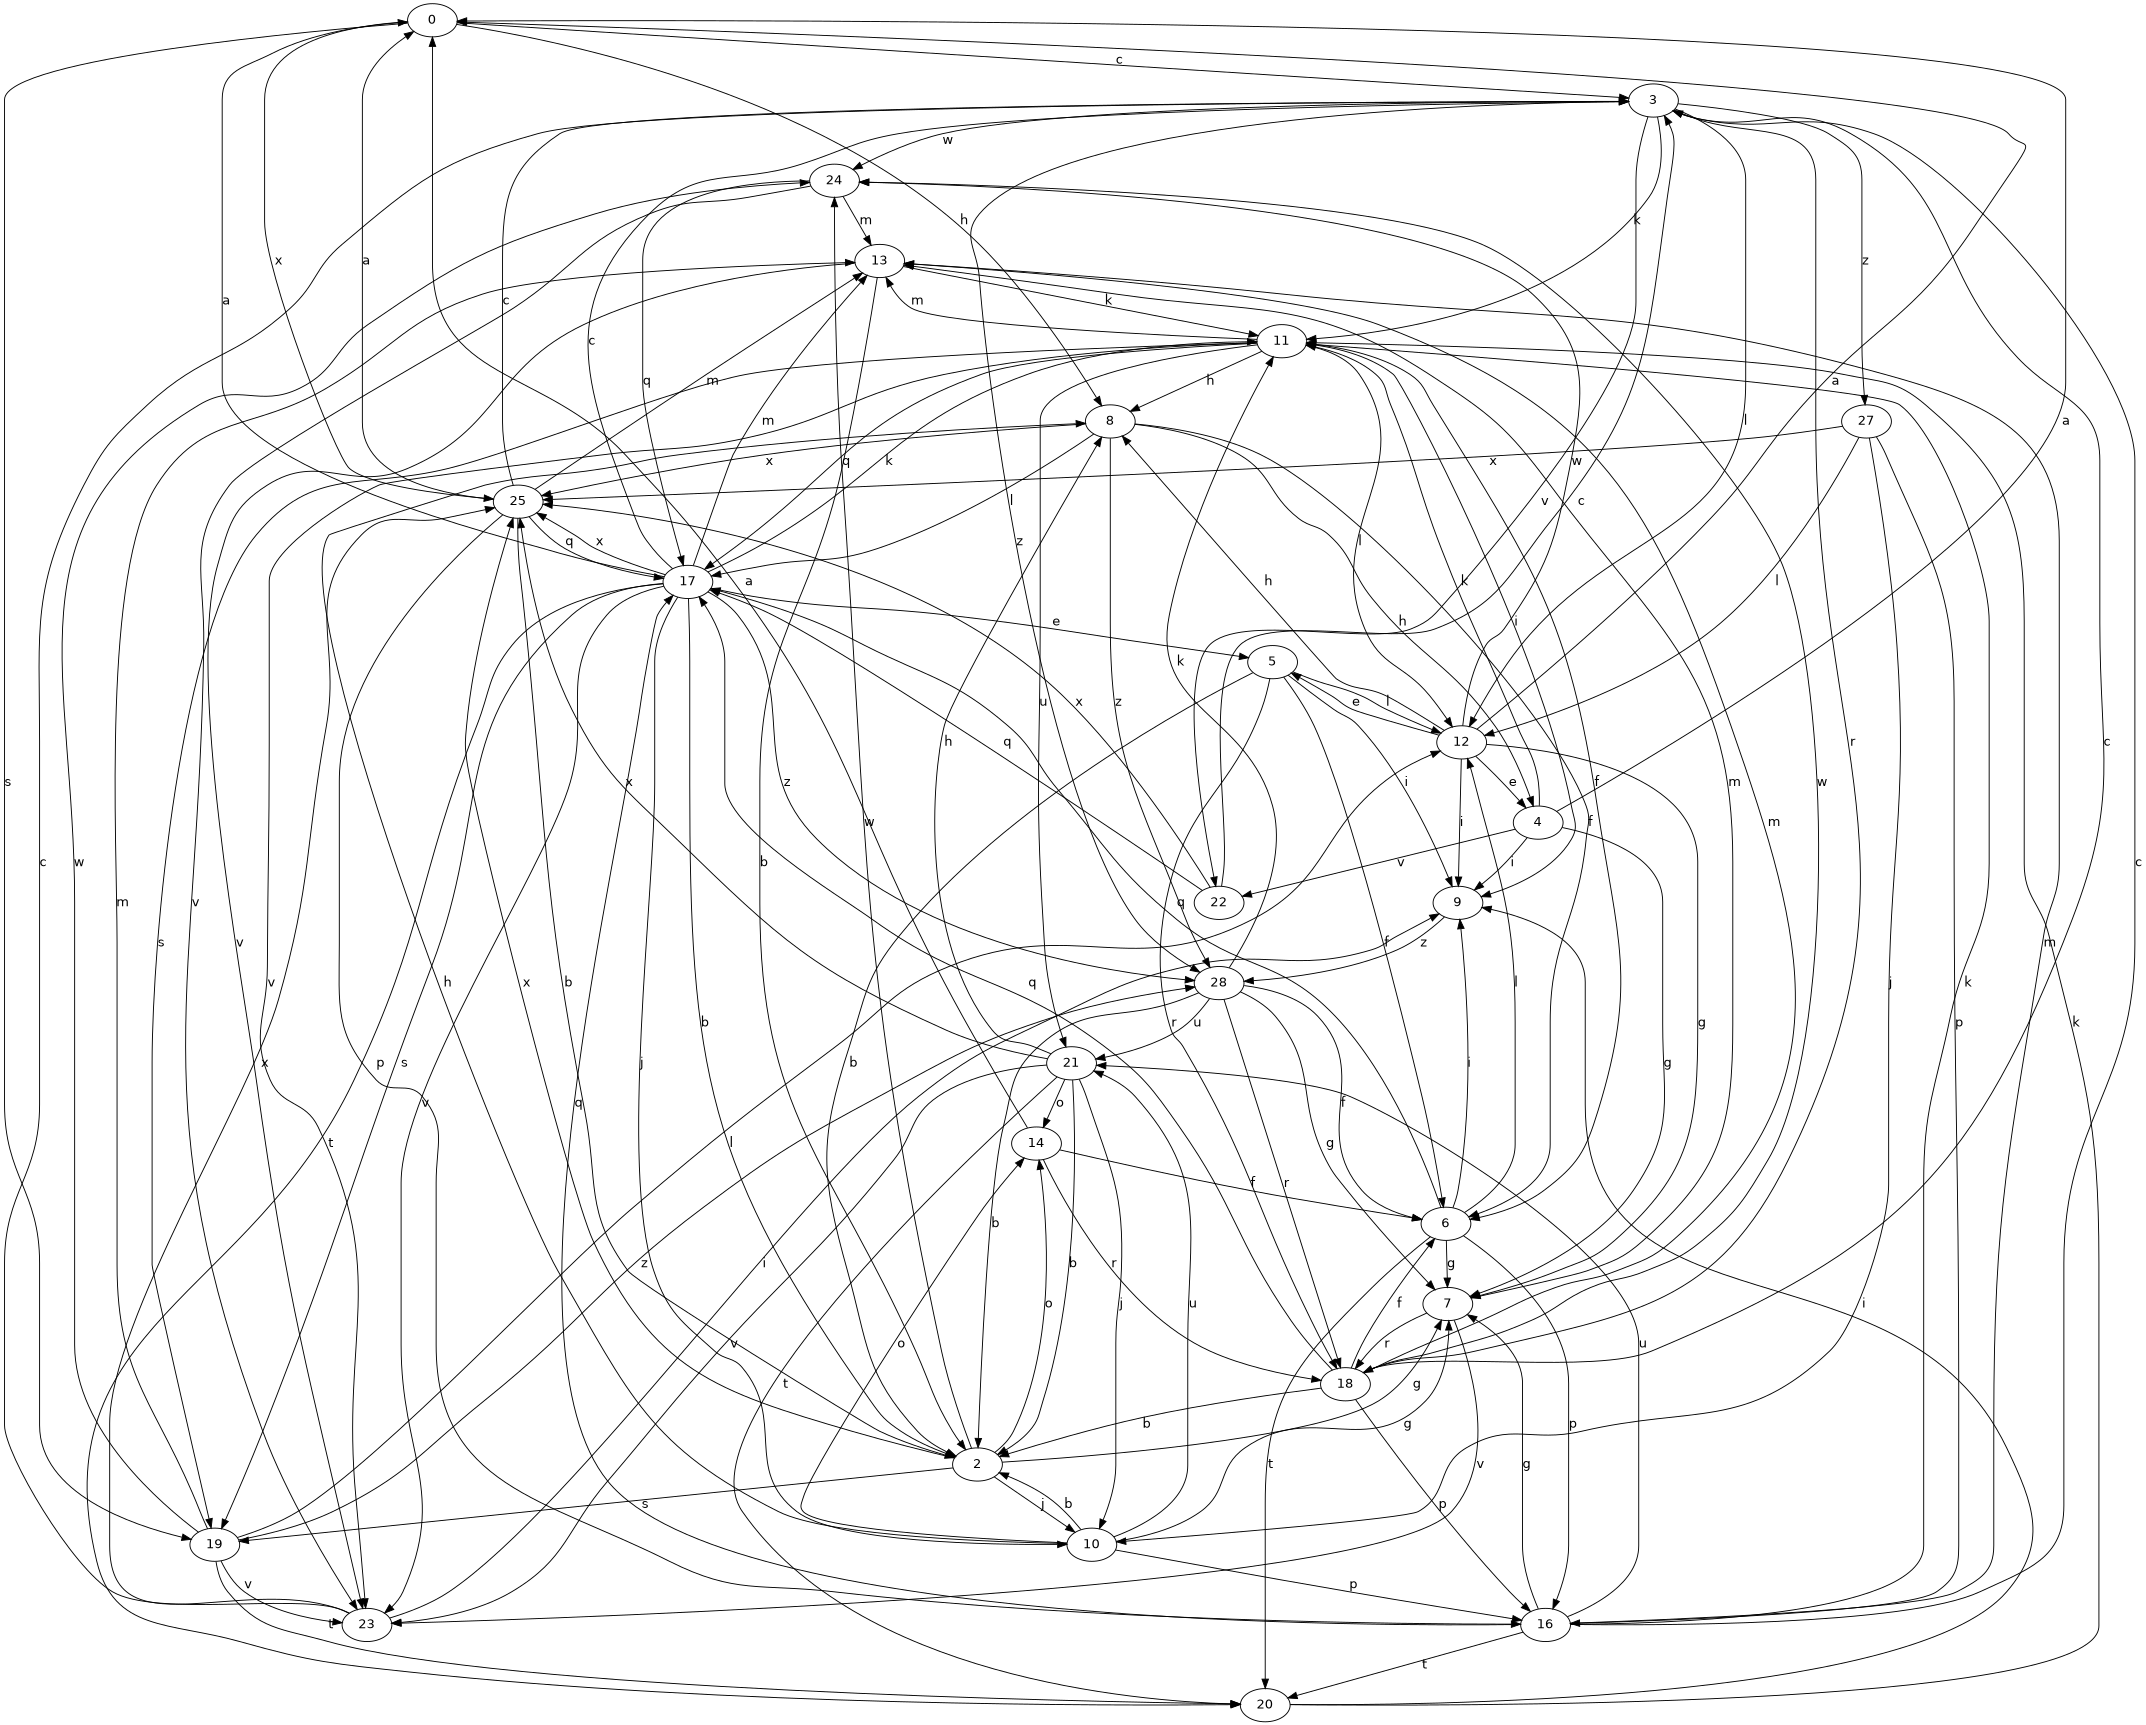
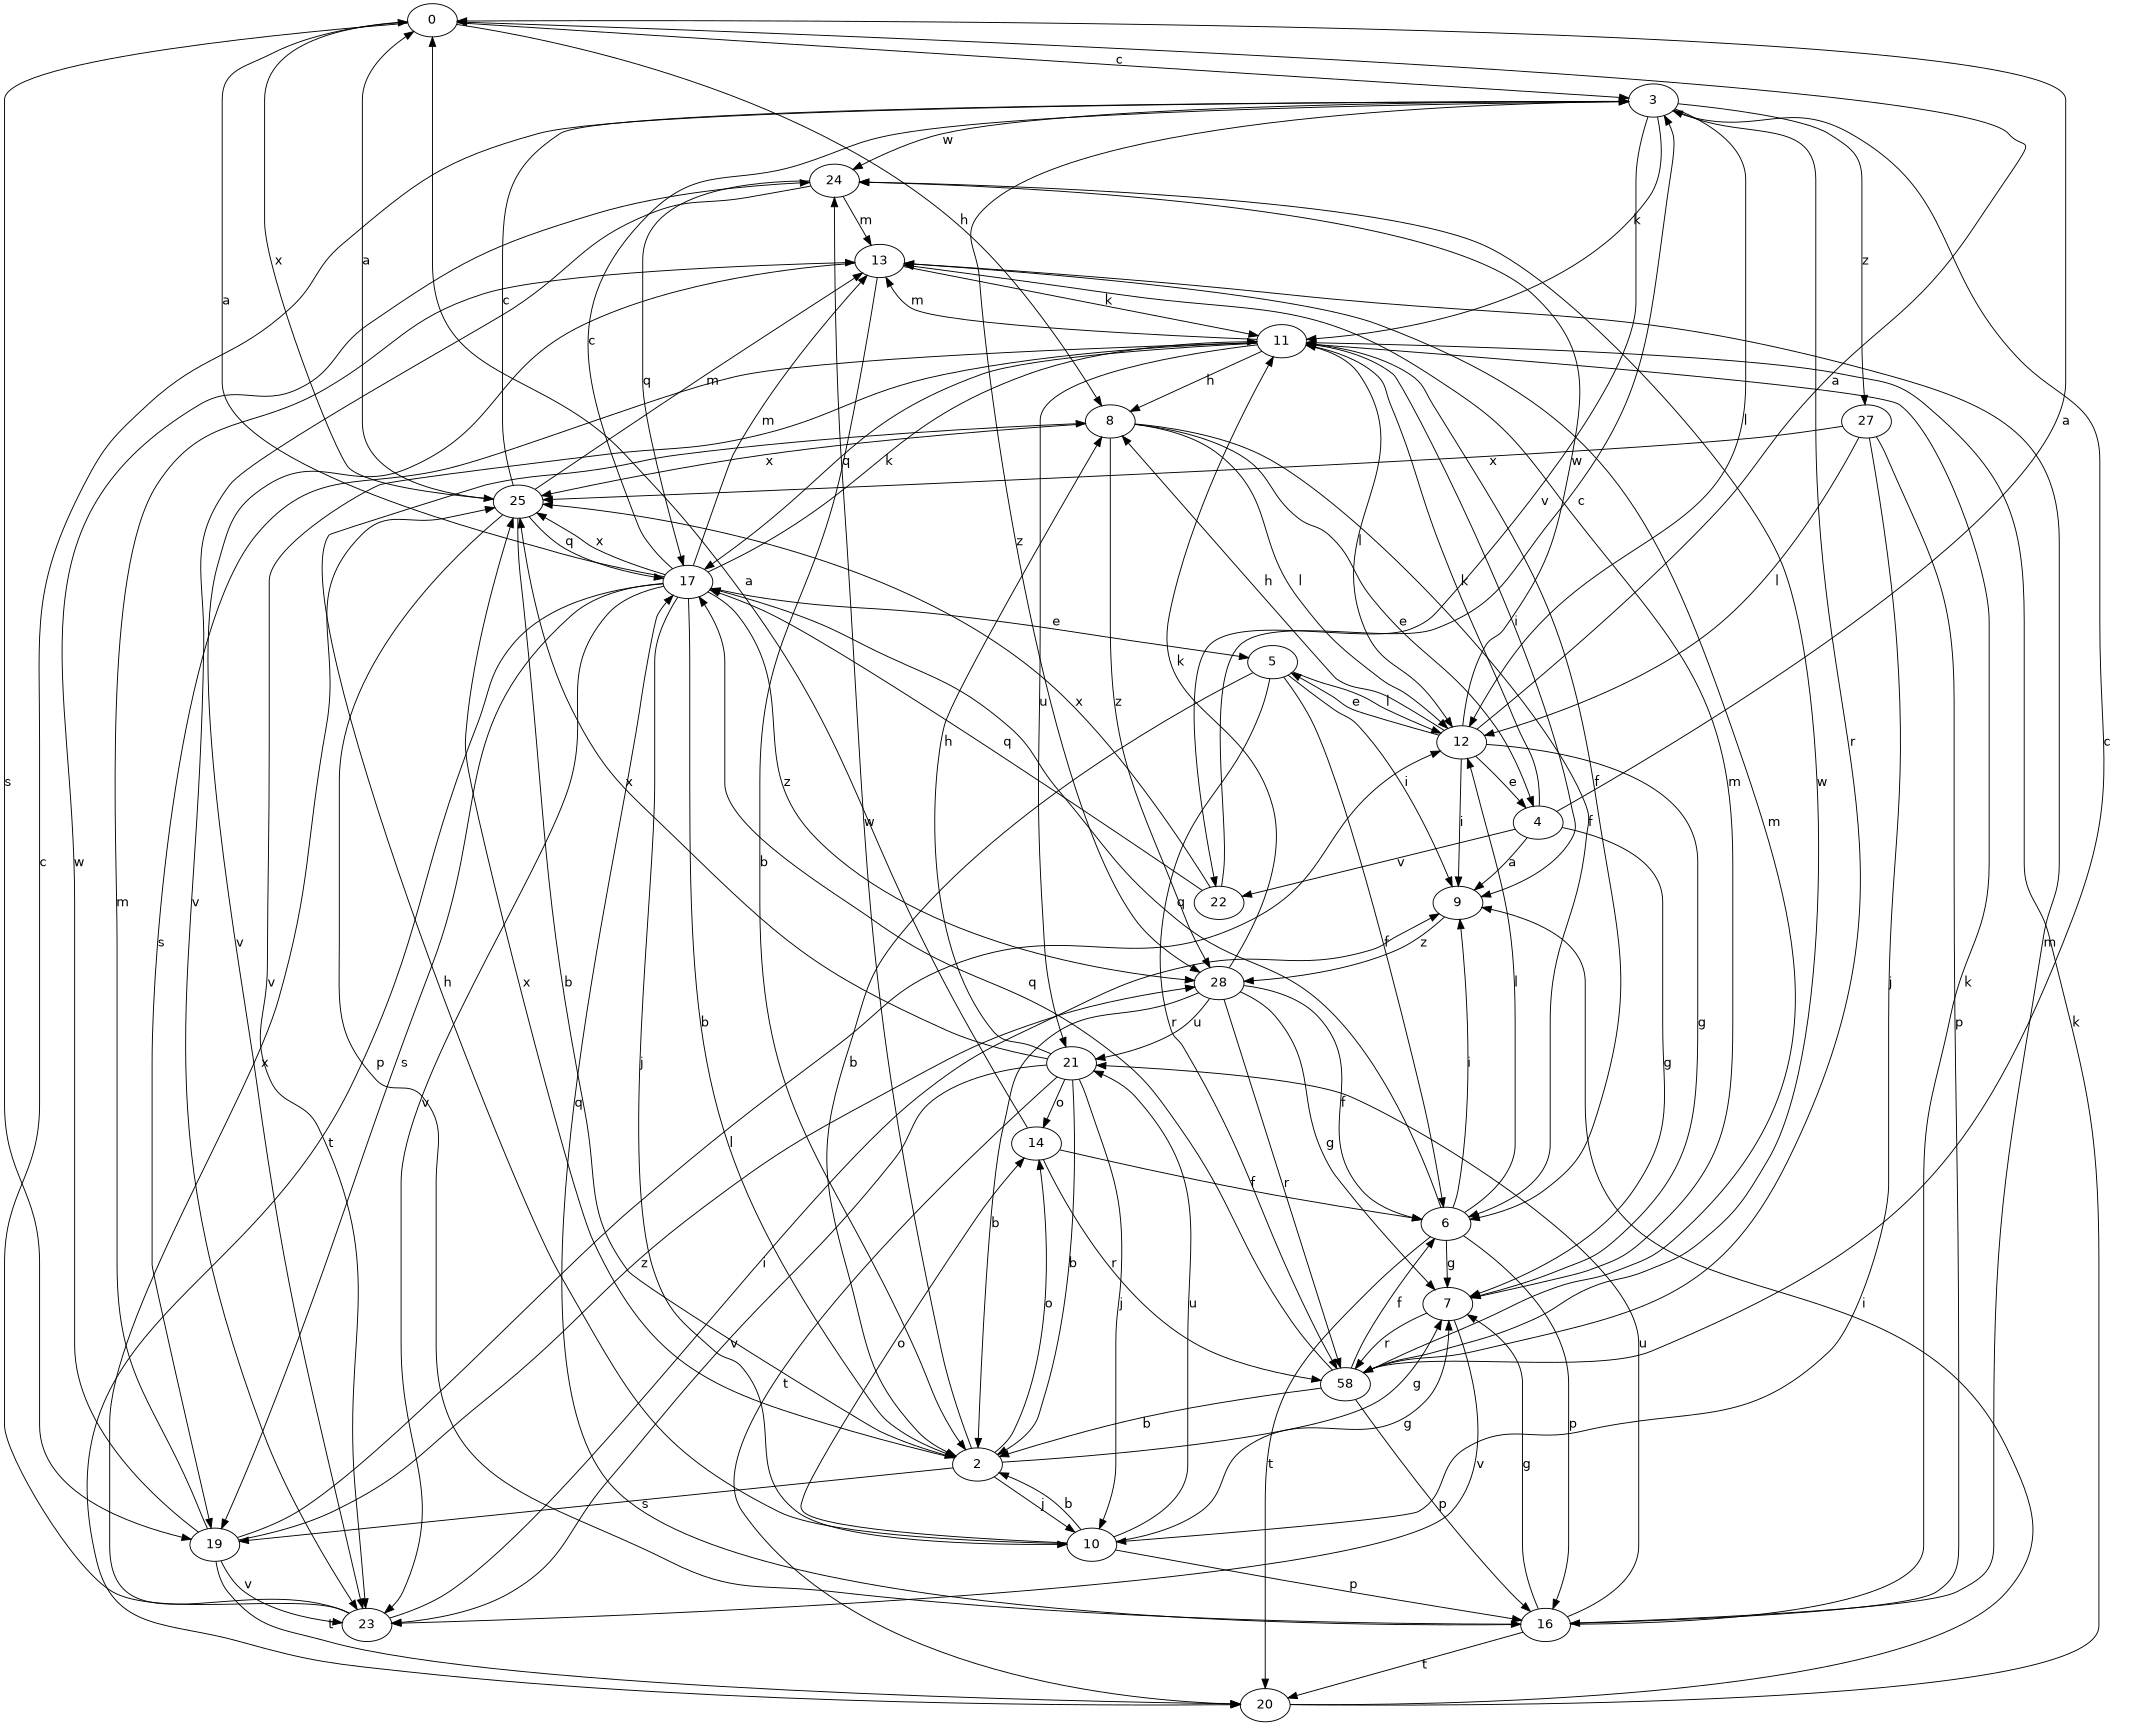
edge "8" -> "17": now "8" -> "12"
edge "8" -> "4": label "h" -> "e"
edge "4" -> "9": label "i" -> "a"
edge "16" -> "3": removed, label "c"
node "18": label "18" -> "58"
